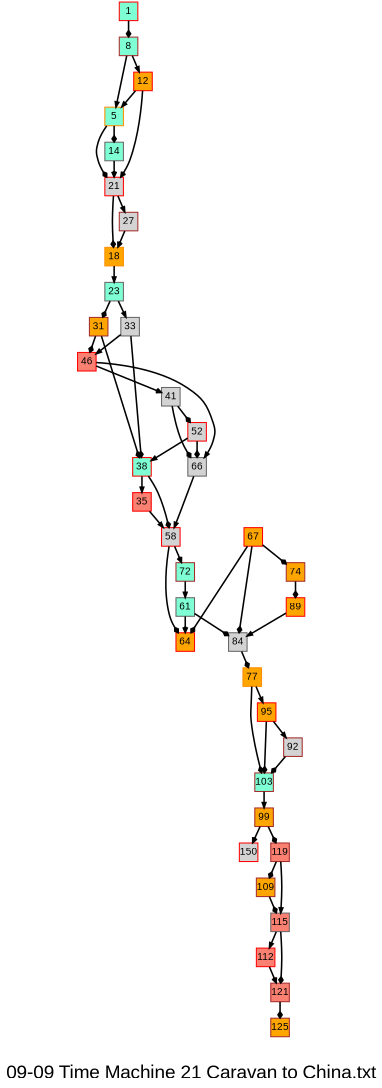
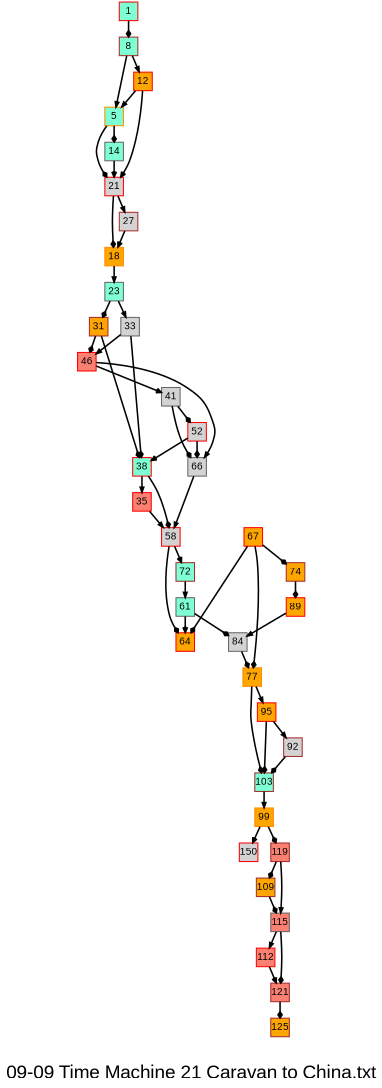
edge "52" -> "38": arrowhead normal -> vee
edge "67" -> "84": now "67" -> "77"
node "99": color brown -> darkorange
